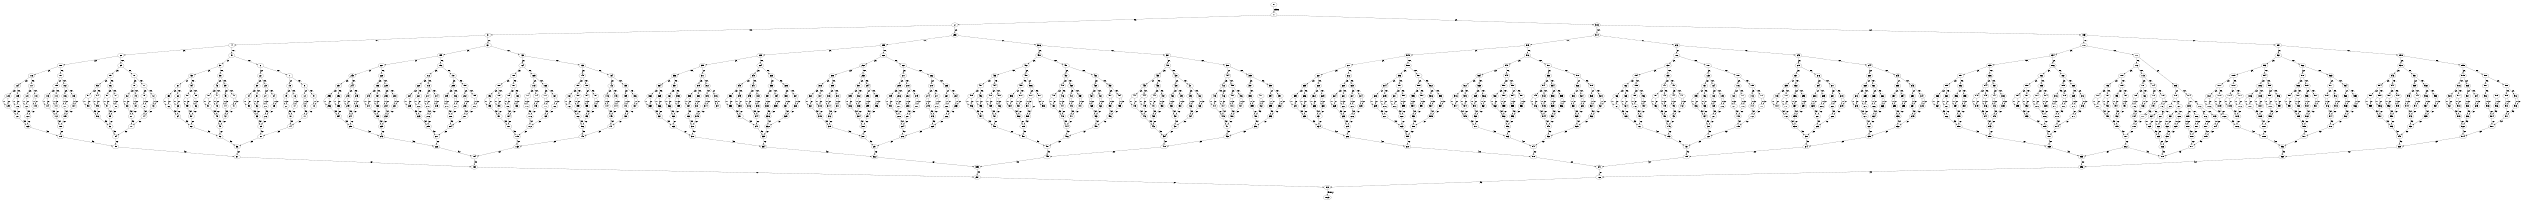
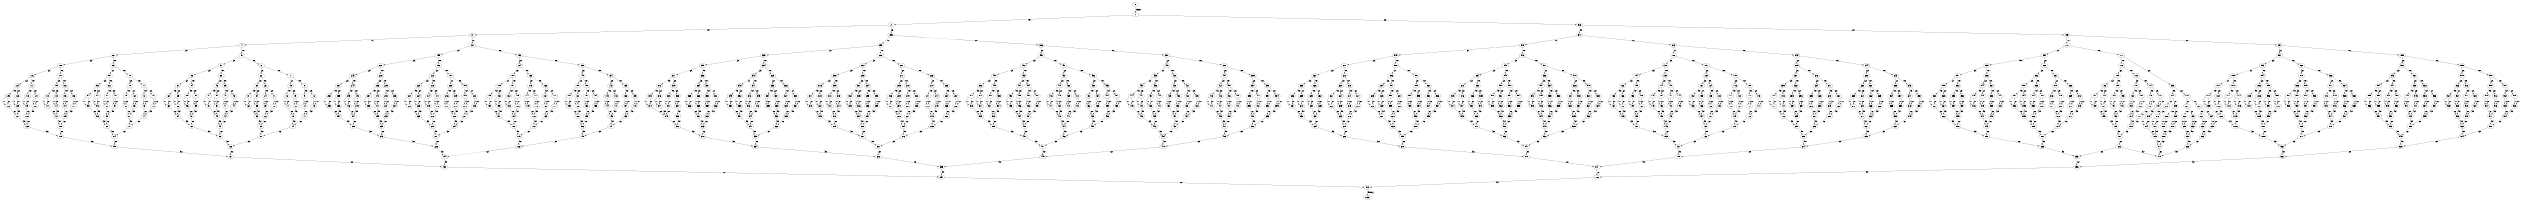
edge "397" -> "401": added, label "y2,"
edge "901" -> "905": added, label "y2,"
edge "510" -> "509": now "508" -> "509"
node "1019": label "1019" -> "1039"
edge "377" -> "375": added, label ",b2"
